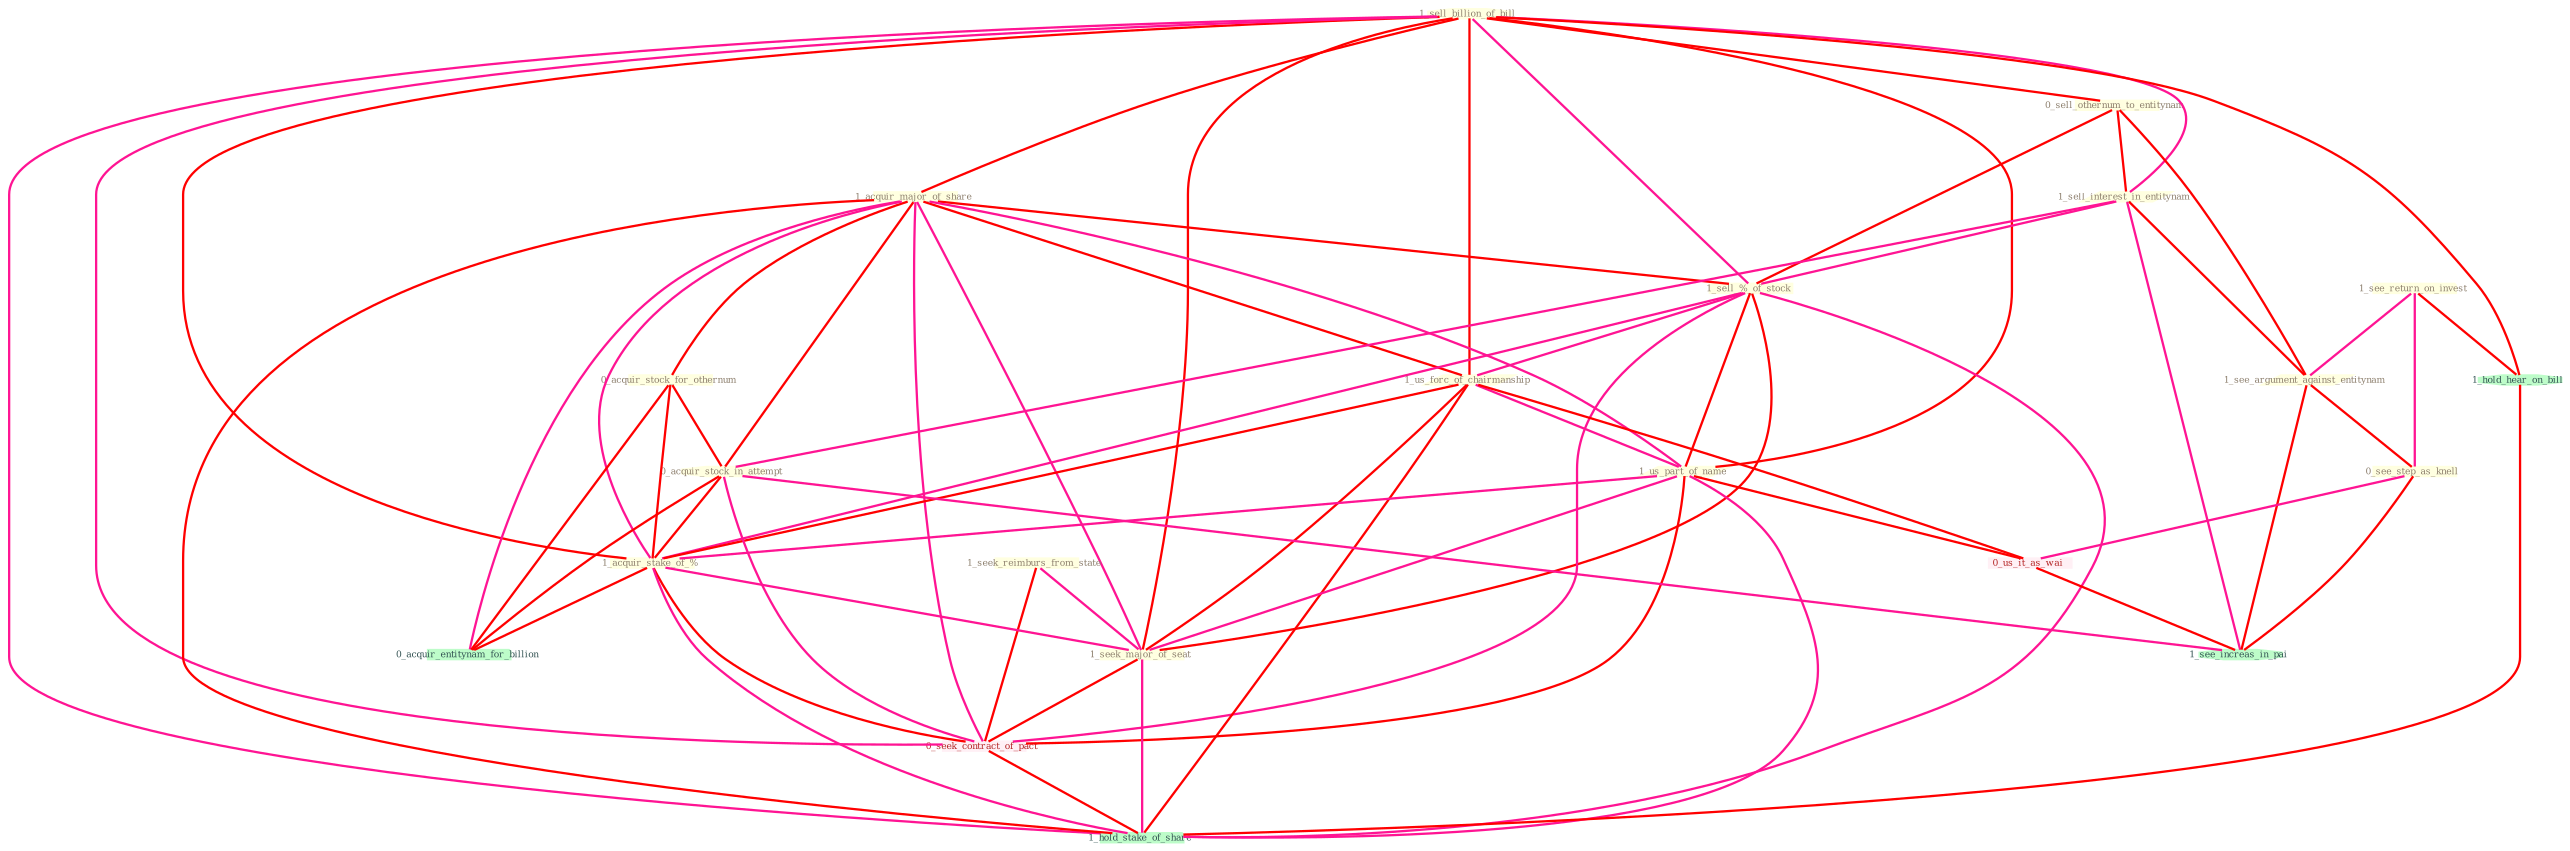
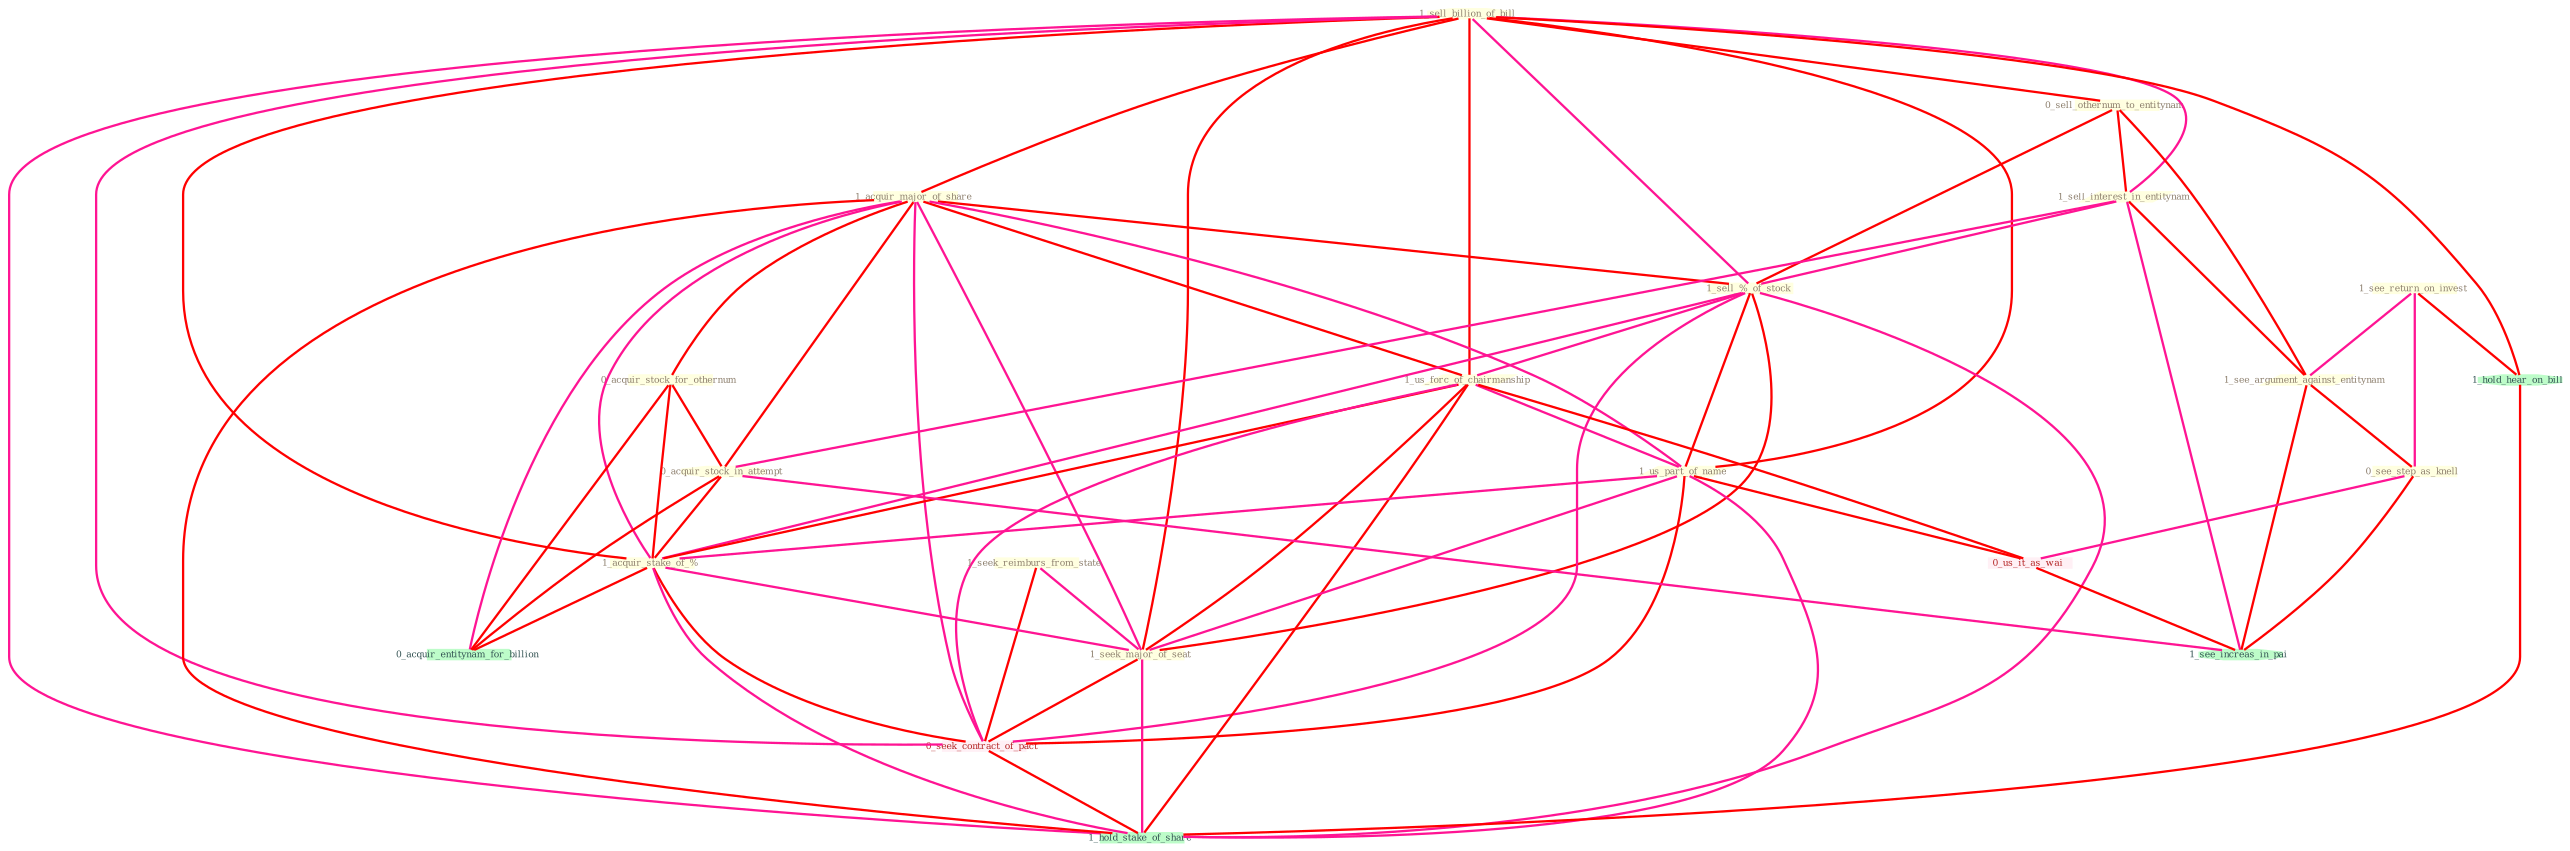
edge "0_acquir_stock_in_attempt" -- "0_seek_contract_of_pact": now "1_us_forc_of_chairmanship" -- "0_seek_contract_of_pact"
